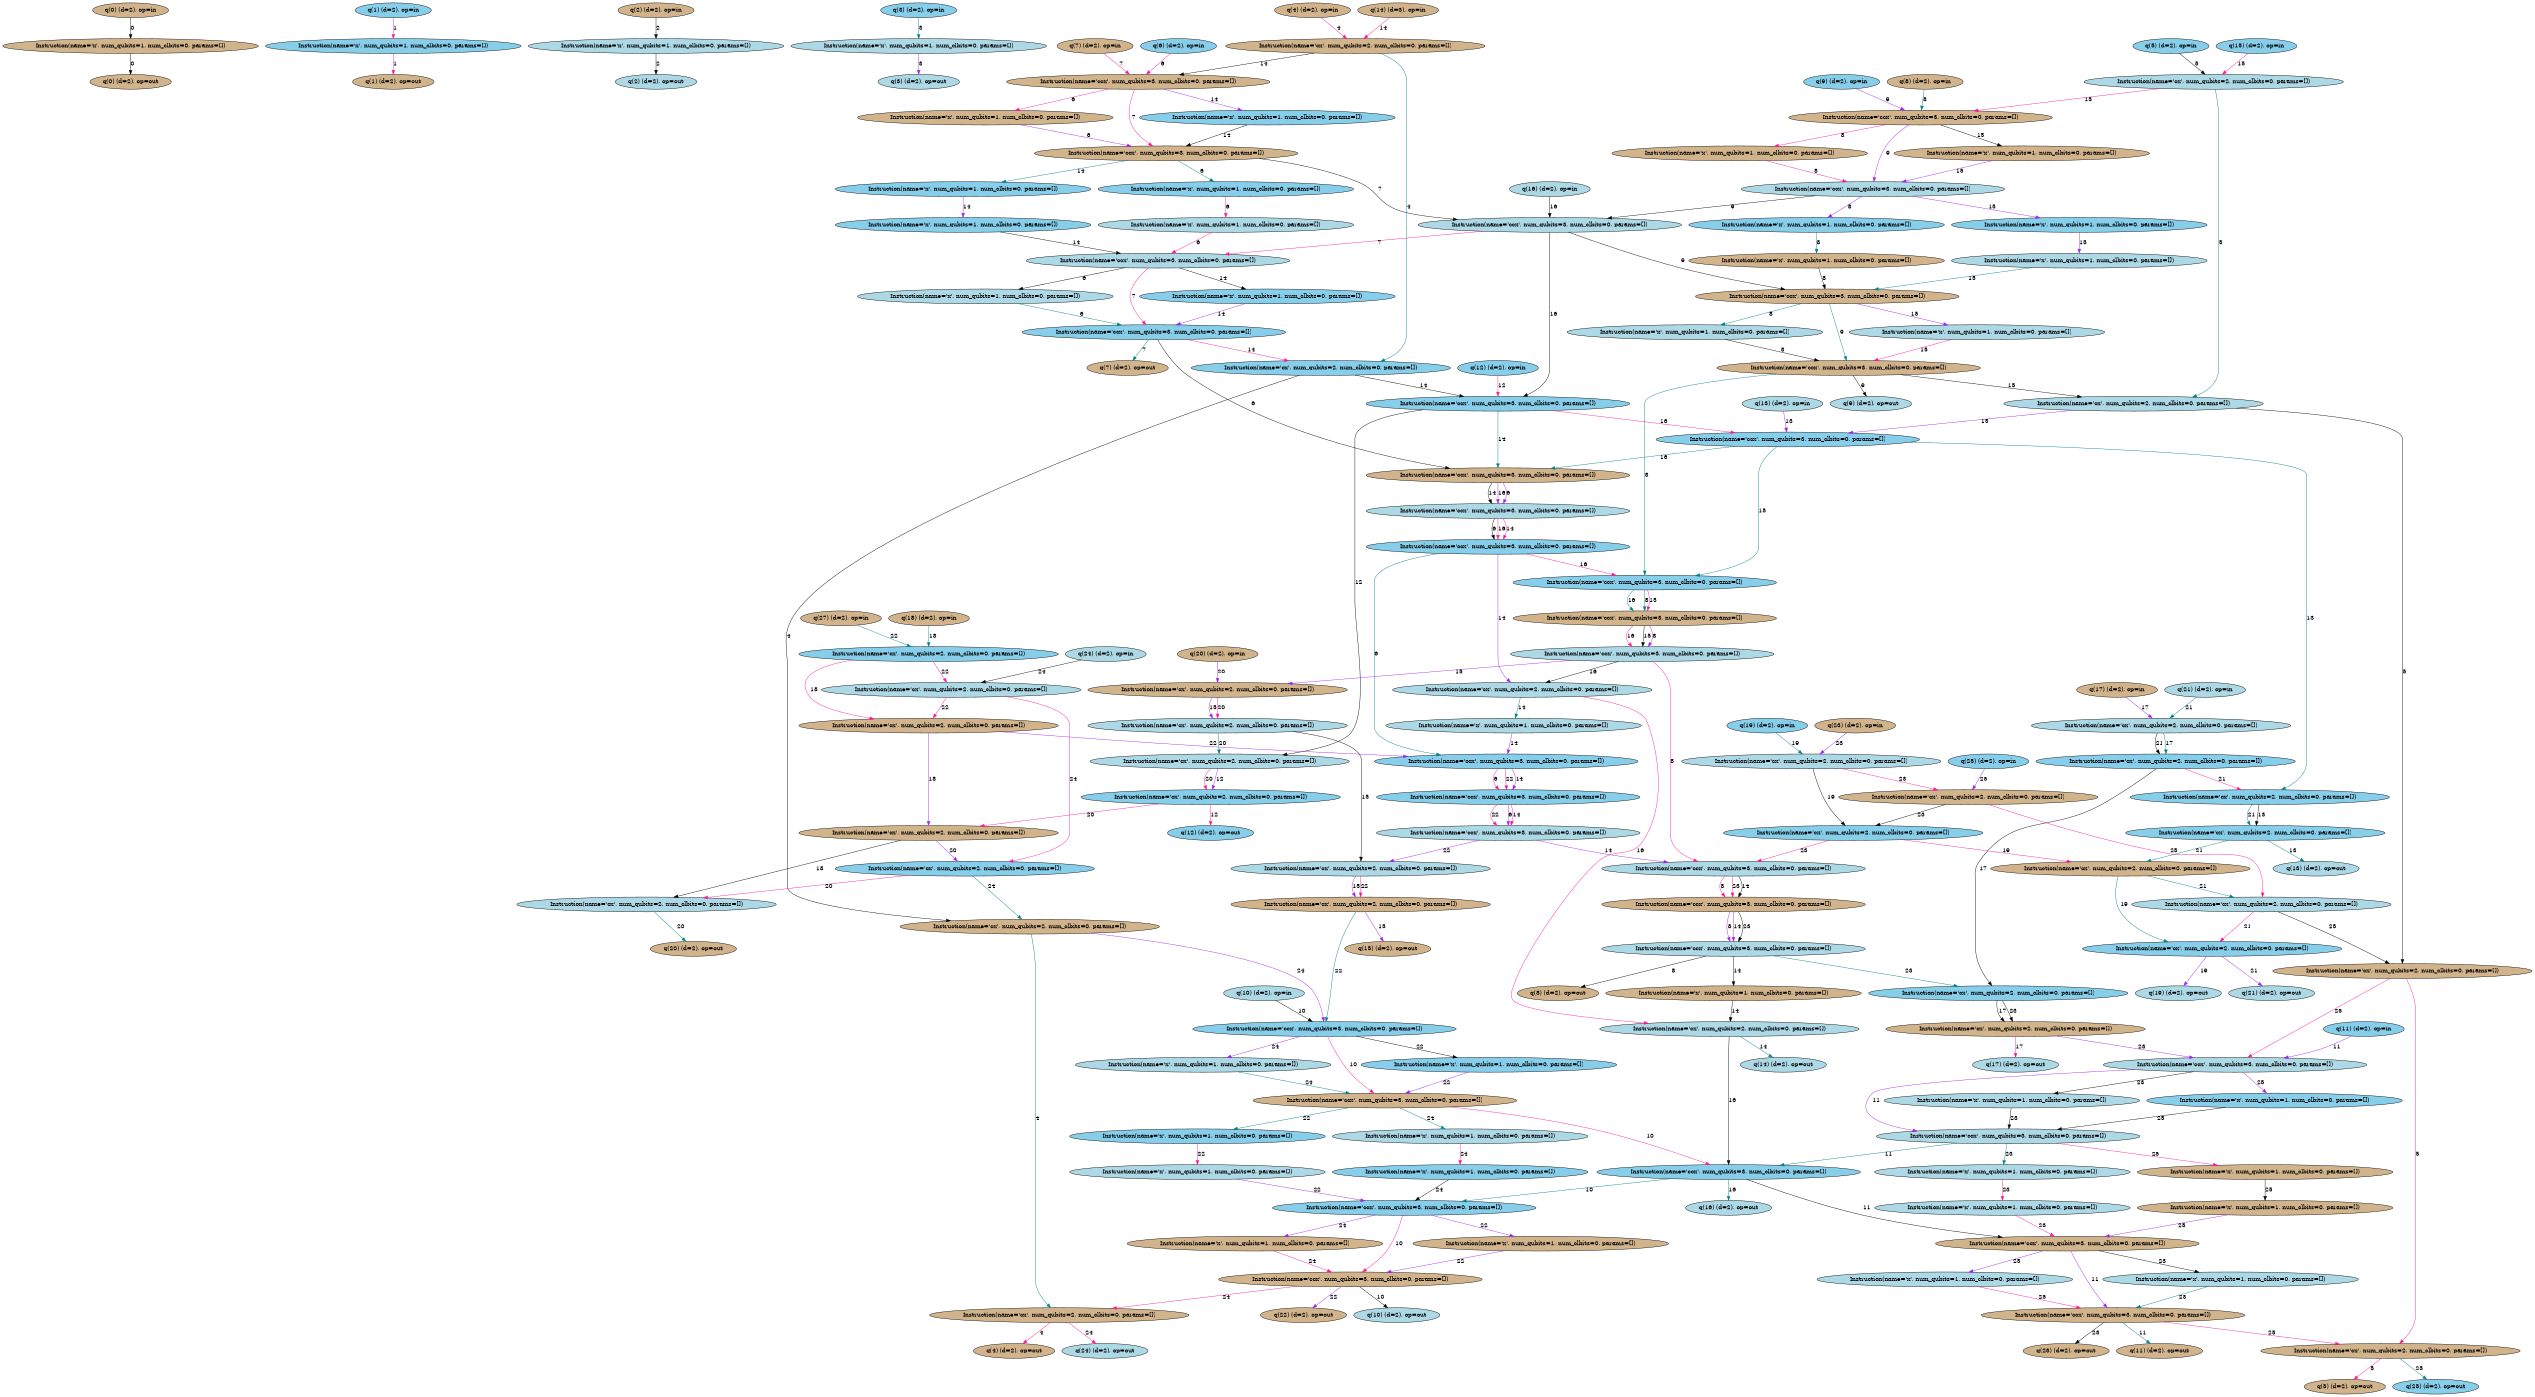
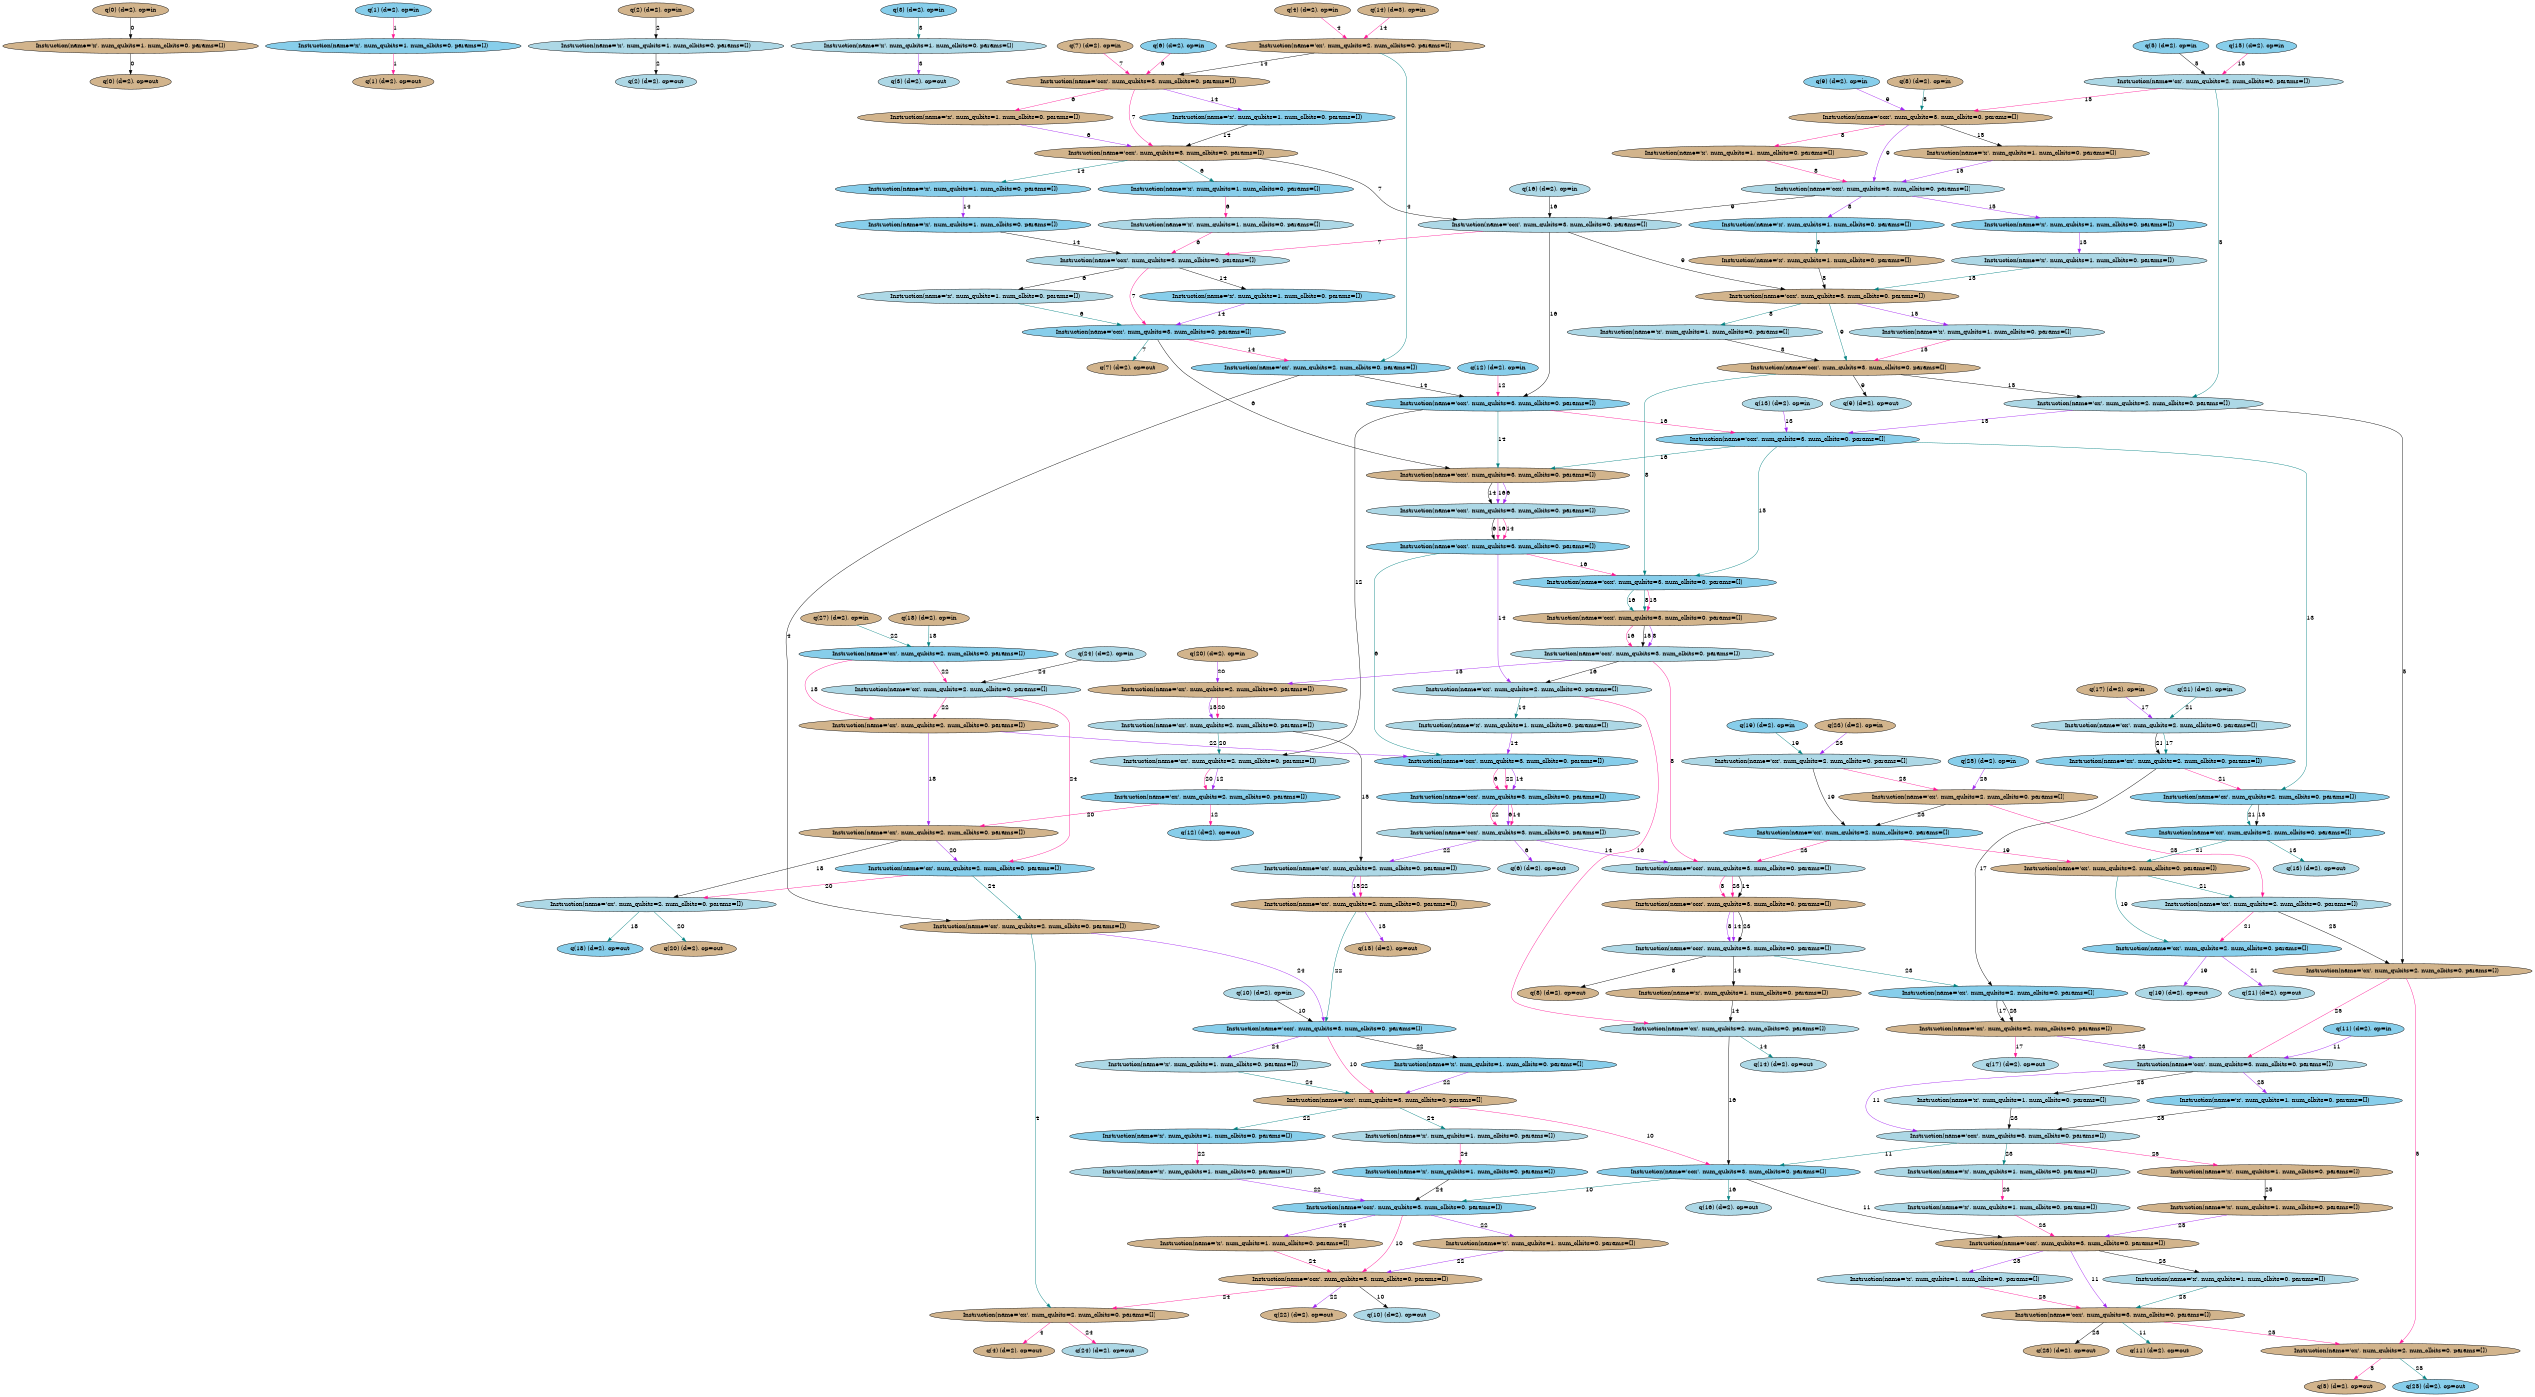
node "q(6) (d=2), op=out": added
node "q(18) (d=2), op=out": added
